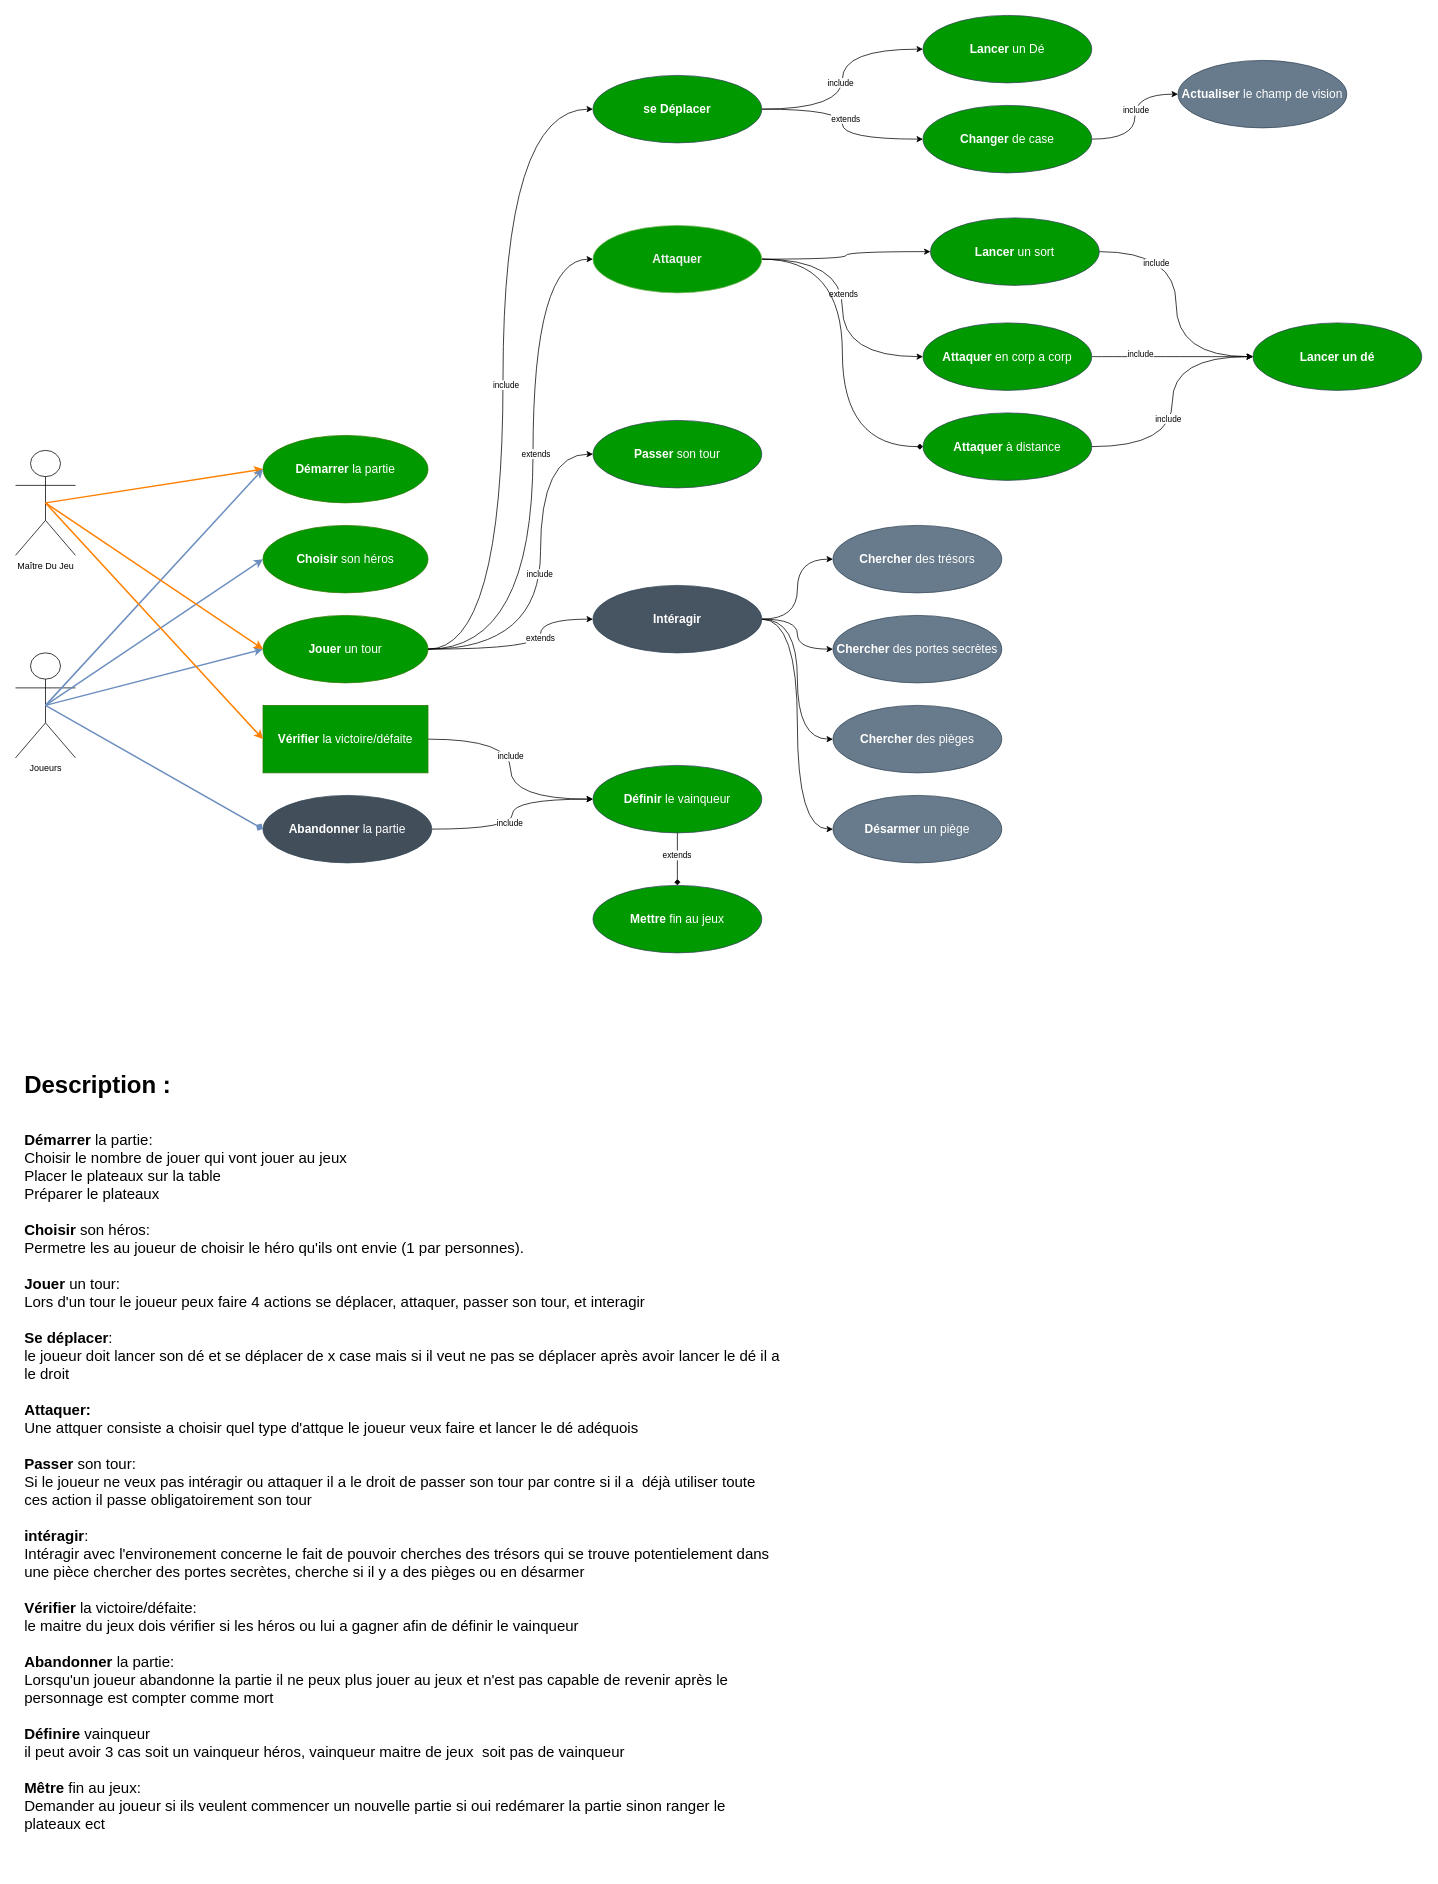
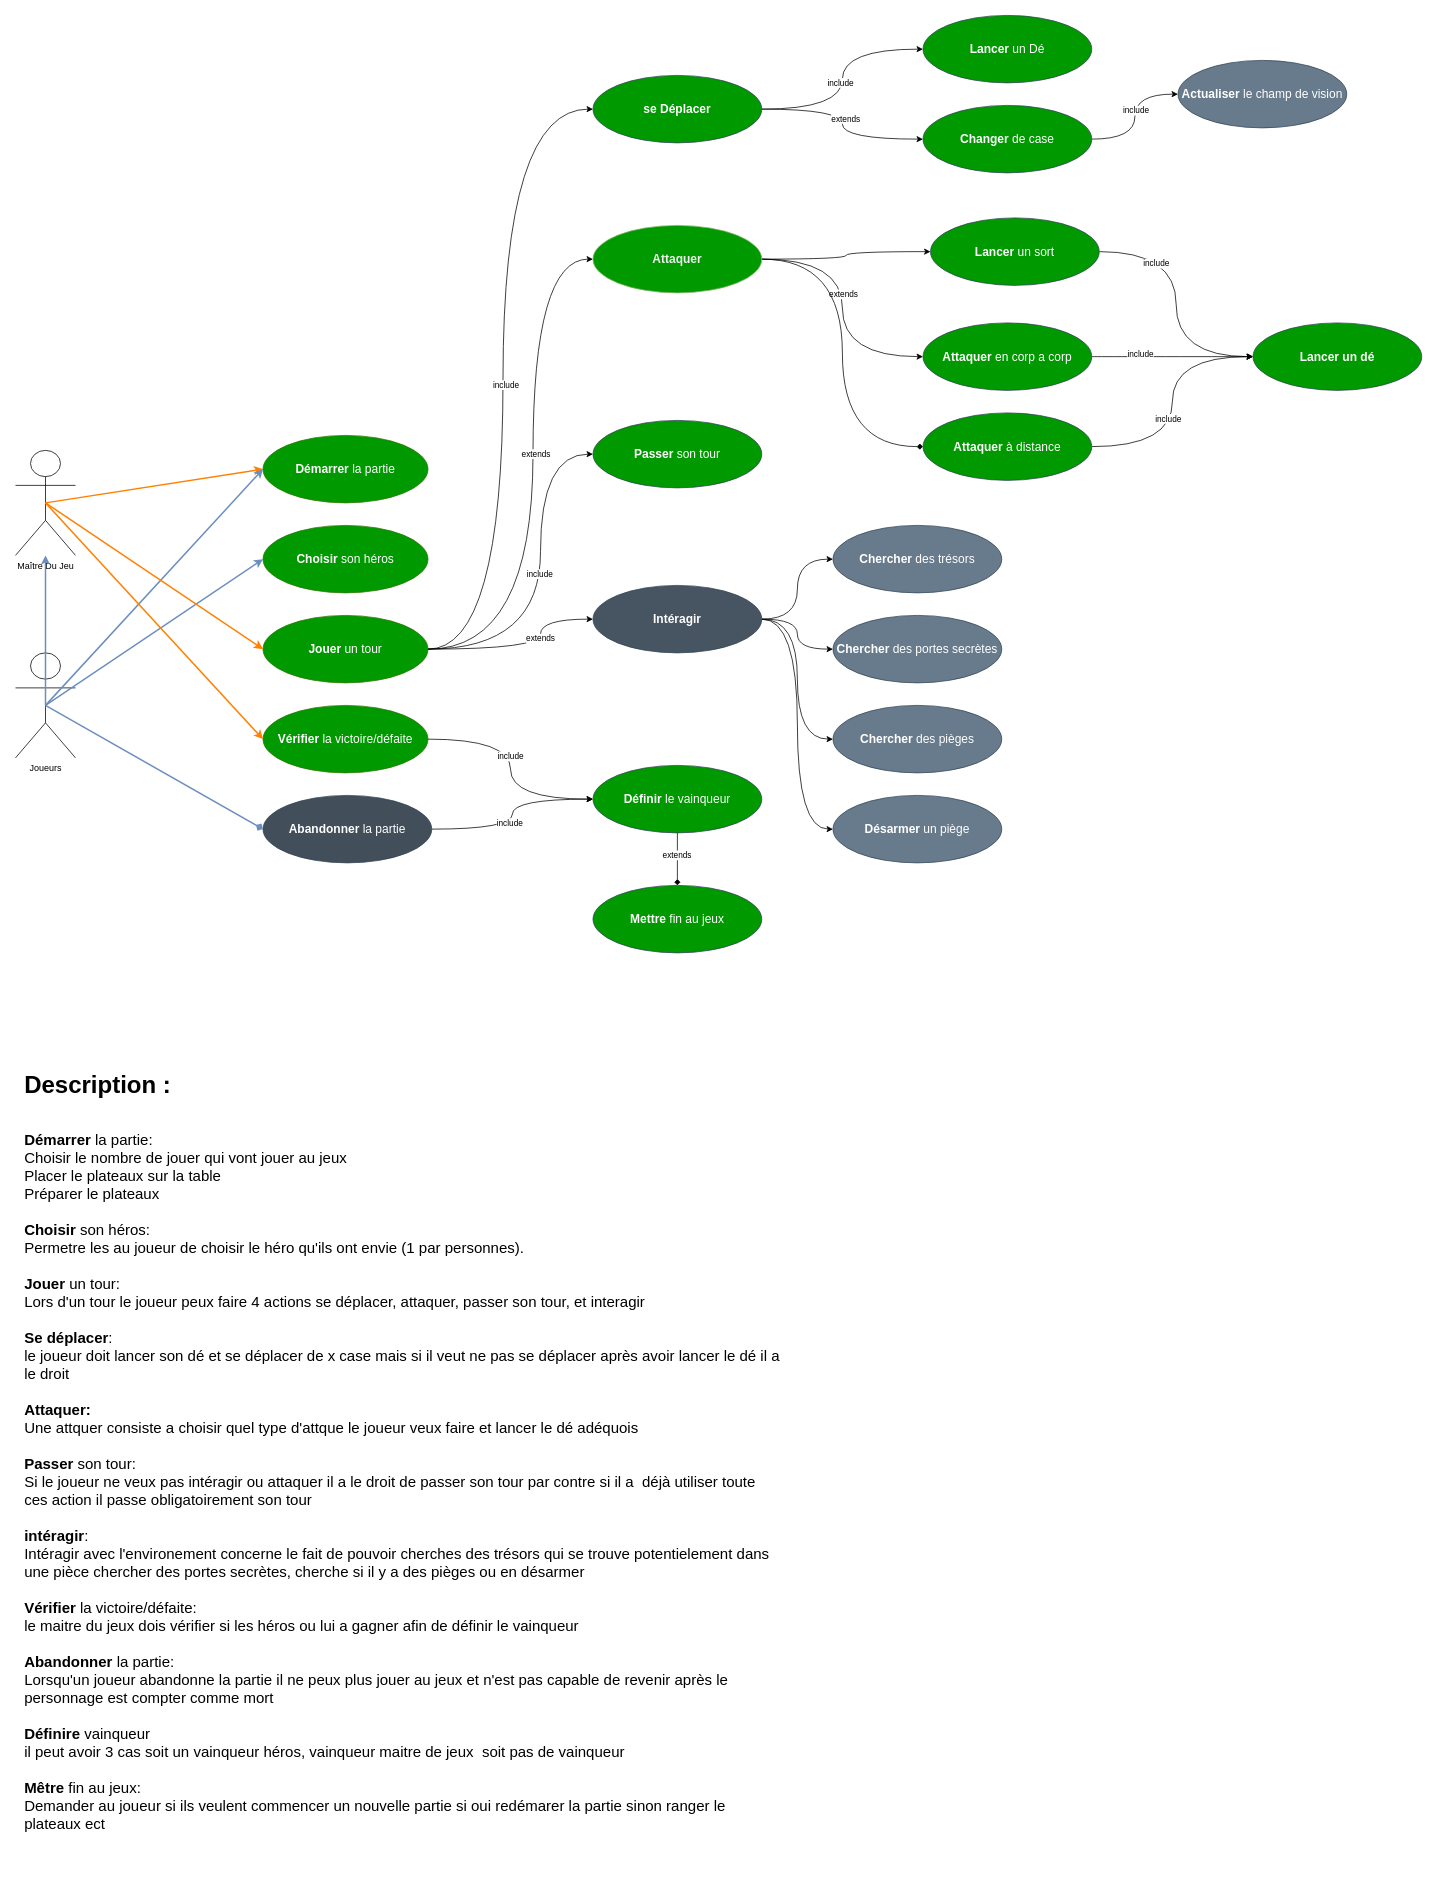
edge "Joueurs" -> "Jouer un tour": now "Joueurs" -> "Maître Du Jeu"
node "Vérifier la victoire/défaite": shape rectangle -> ellipse
